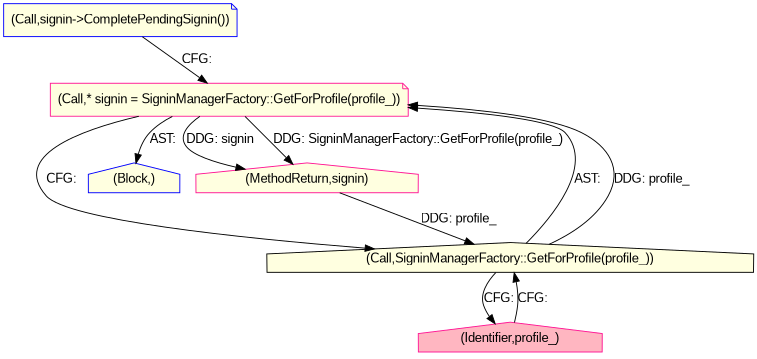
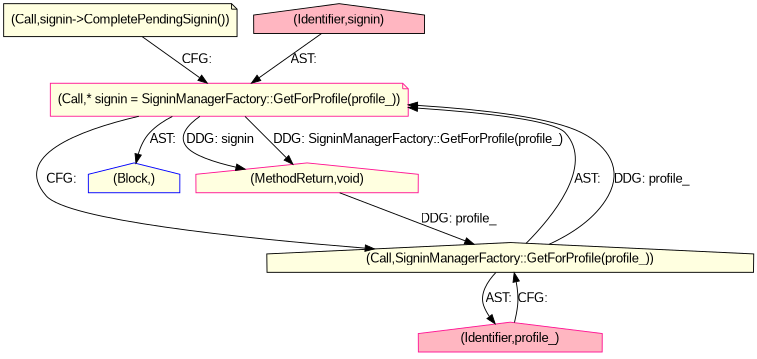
node "(Call,signin->CompletePendingSignin())": color blue -> black
node "(Identifier,signin)": added
node "(MethodReturn,signin)": label "(MethodReturn,signin)" -> "(MethodReturn,void)"
edge "(Call,SigninManagerFactory::GetForProfile(profile_))" -> "(Identifier,profile_)": label "CFG: " -> "AST: "
